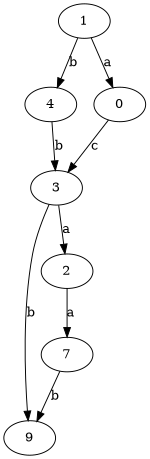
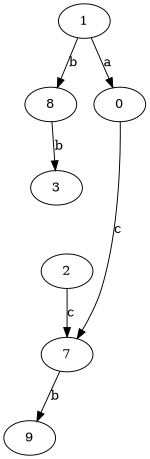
node "4": label "4" -> "8"
edge "0" -> "3": now "0" -> "7"
edge "3" -> "2": removed, label "a"
edge "3" -> "9": removed, label "b"
edge "2" -> "7": label "a" -> "c"
